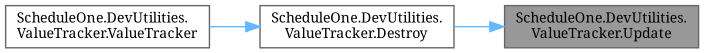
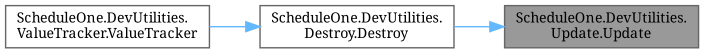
node "ScheduleOne.DevUtilities. ValueTracker.Destroy": label "ScheduleOne.DevUtilities. ValueTracker.Destroy" -> "ScheduleOne.DevUtilities. Destroy.Destroy"
node "ScheduleOne.DevUtilities. ValueTracker.Update": label "ScheduleOne.DevUtilities. ValueTracker.Update" -> "ScheduleOne.DevUtilities. Update.Update"
